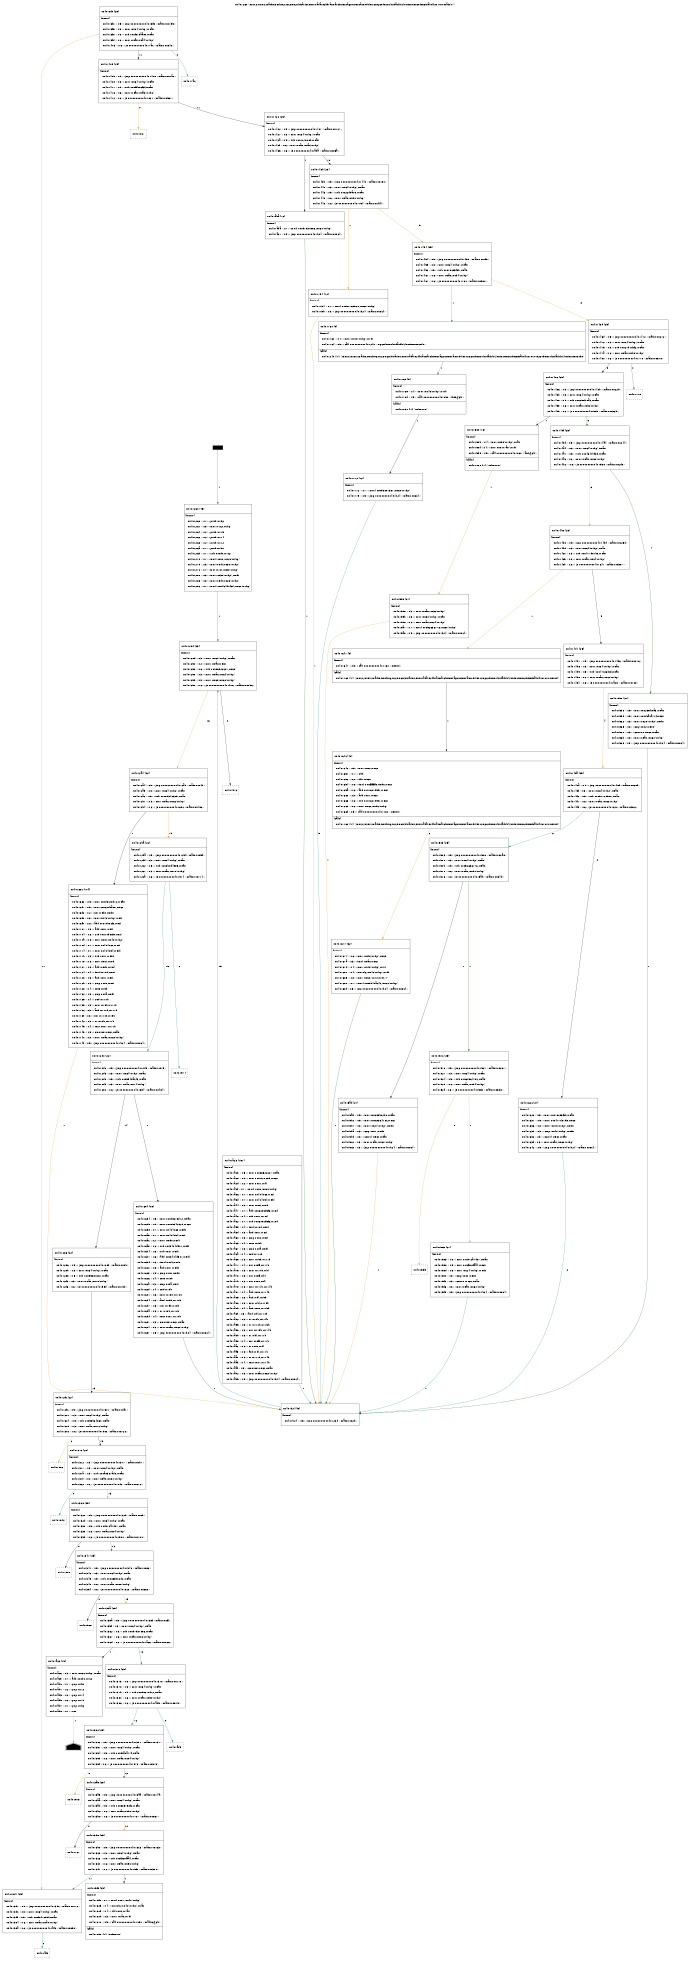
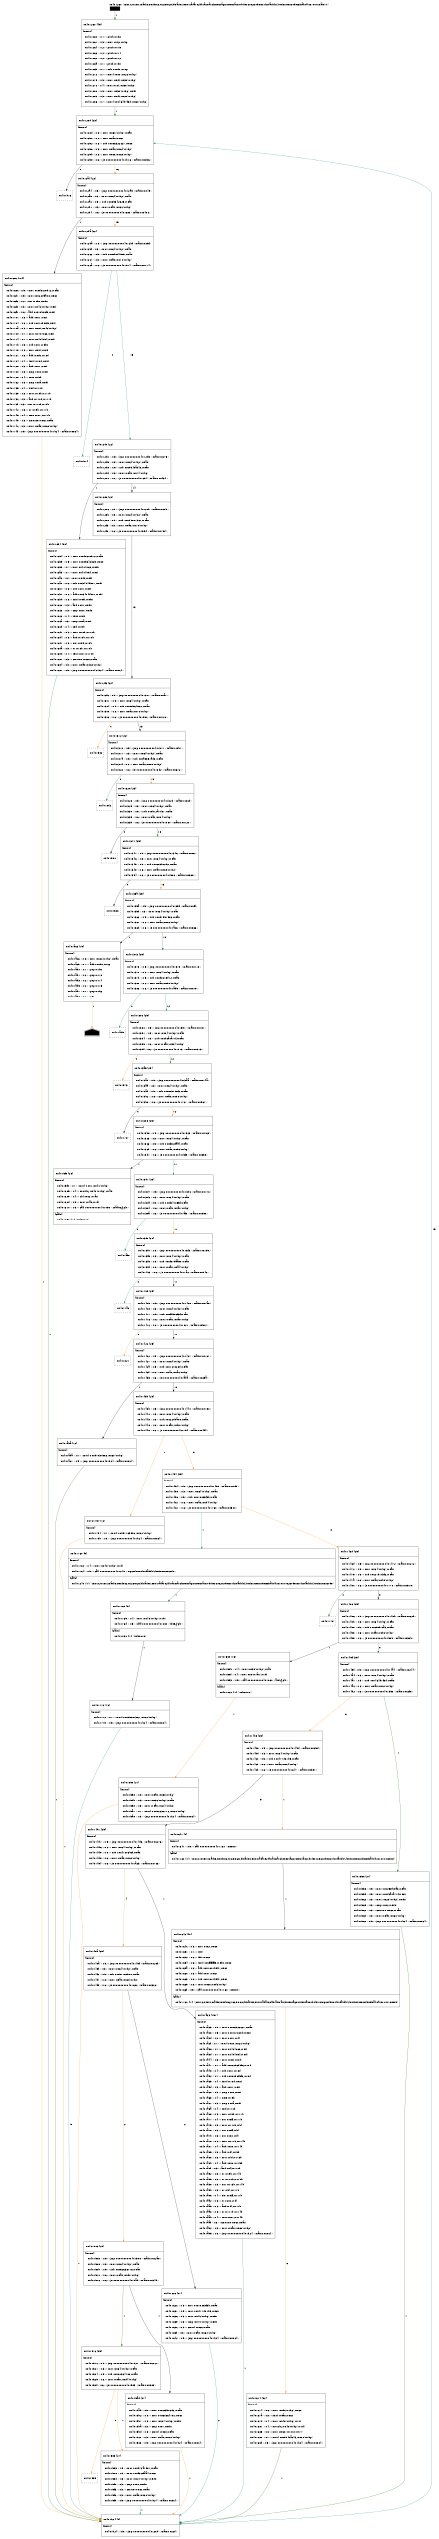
edge "0x4014ea [25]" -> "0x401503 [25]": color teal -> darkorange
edge "0x4013f0 [25]" -> "0x4013d7 [25]": reversed
edge "0x4014d1 [25]" -> "0x401a23 [151]": added, label "1"
